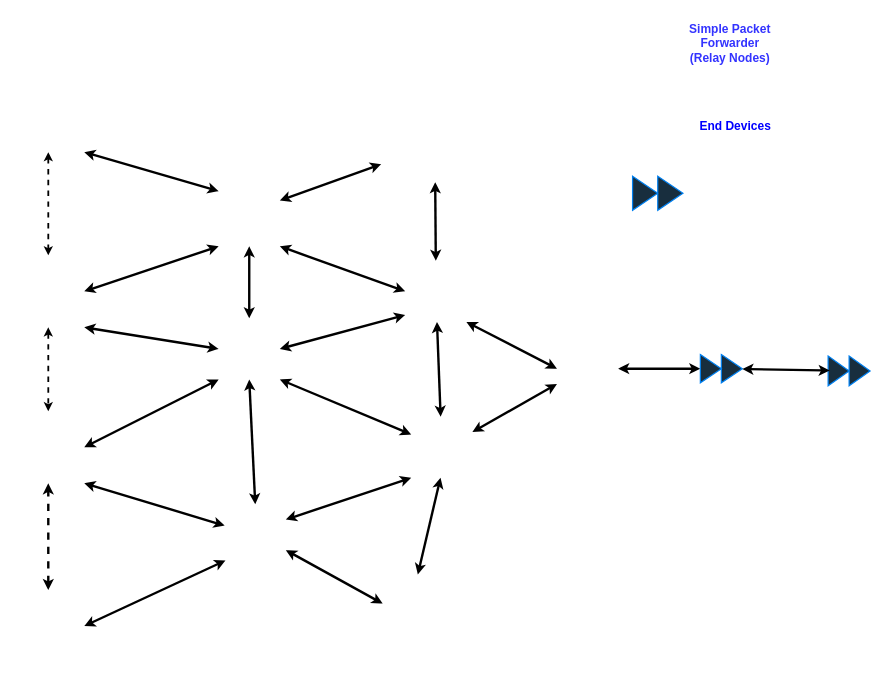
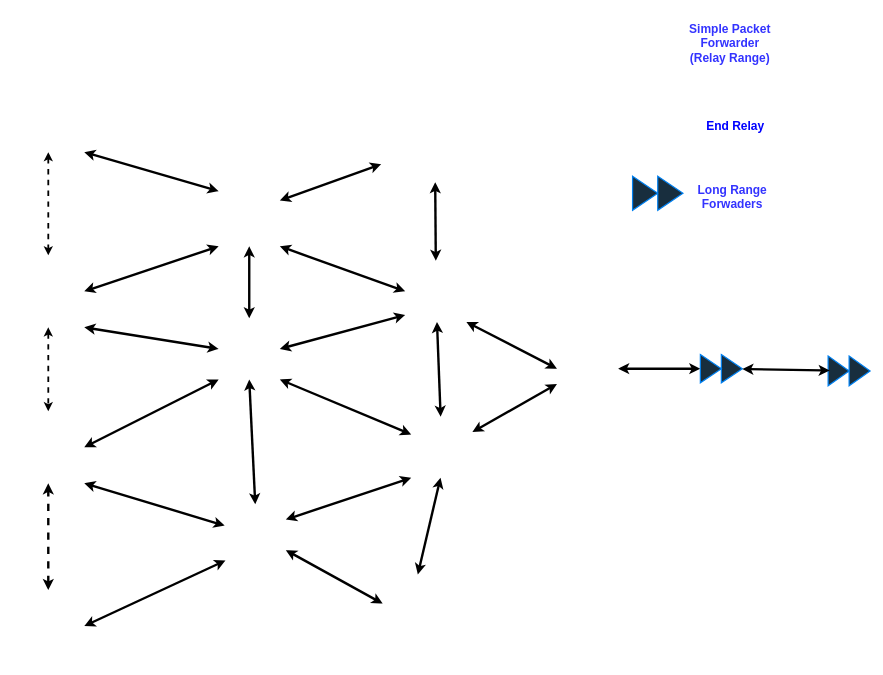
node "Simple PacketForwarder(Relay Nodes)": label "Simple PacketForwarder(Relay Nodes)" -> "Simple PacketForwarder(Relay Range)"
node "End Devices": label "End Devices" -> "End Relay"
node "Long Range Forwaders": added
